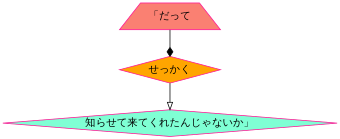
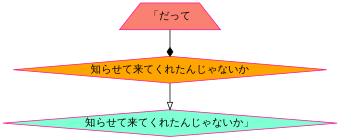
node "せっかく": label "せっかく" -> "知らせて来てくれたんじゃないか"
